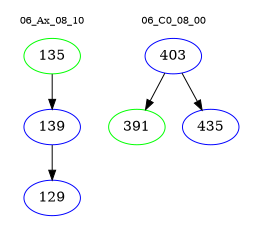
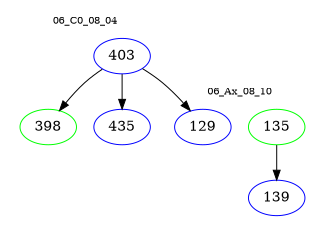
cluster "06_C0_08_00": label "06_C0_08_00" -> "06_C0_08_04"
node "391": label "391" -> "398"
edge "139" -> "129": now "403" -> "129"
